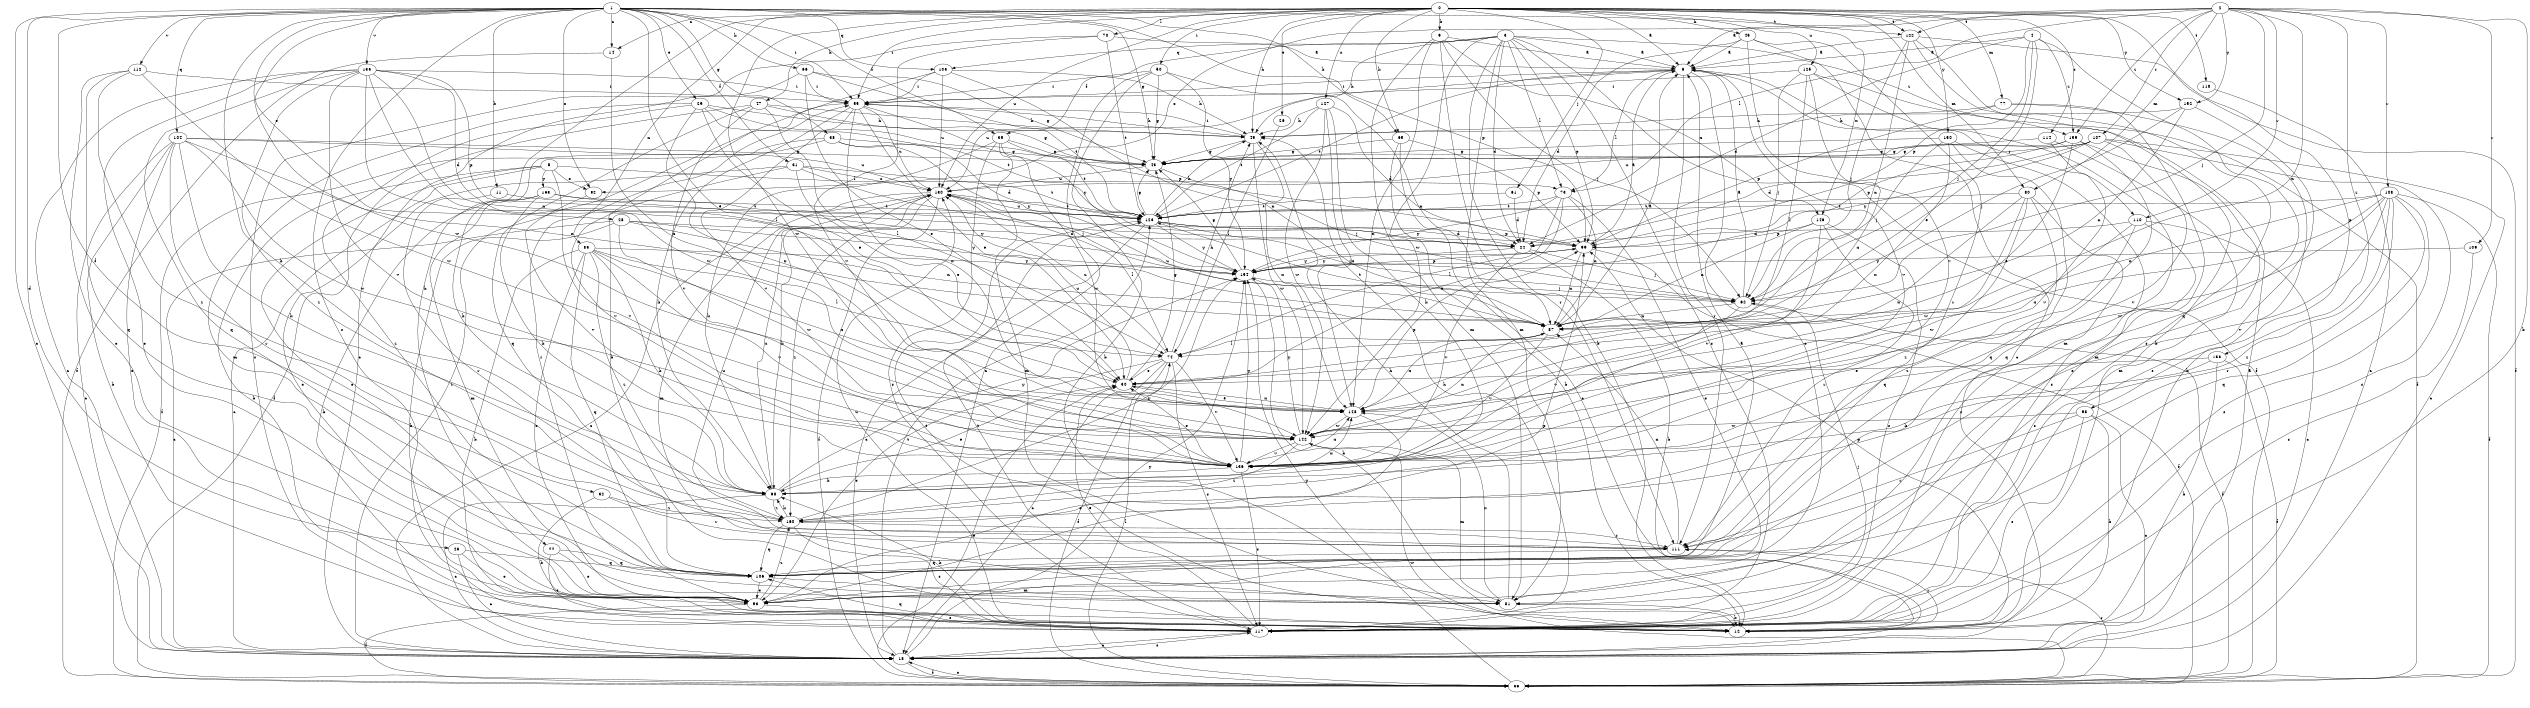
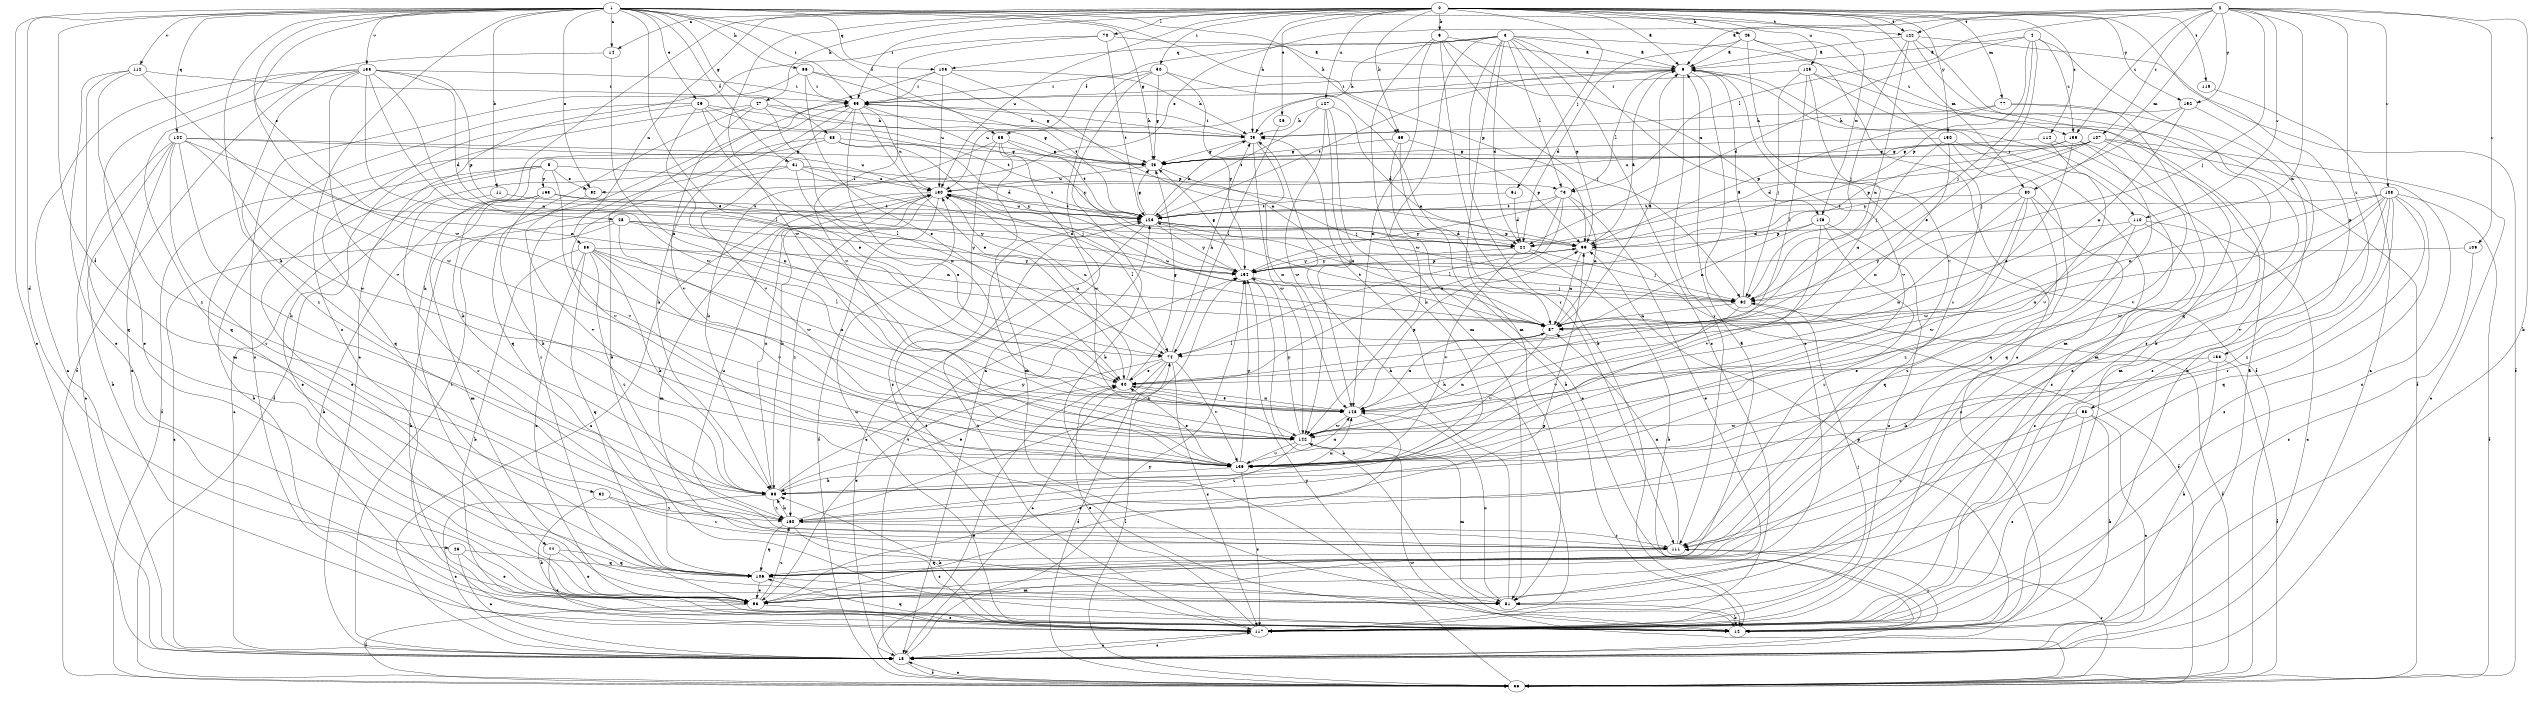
edge "29" -> "106": label "z" -> "q"
